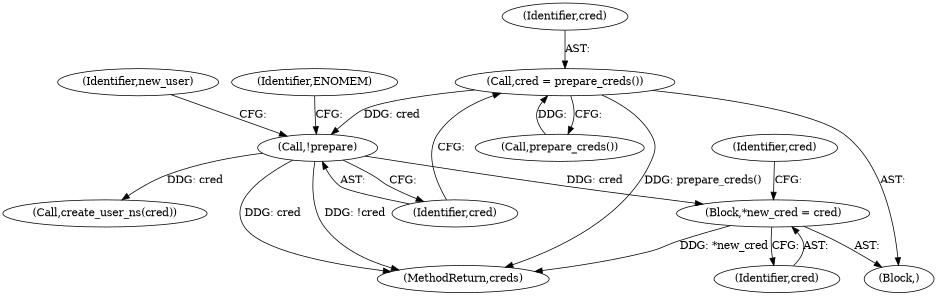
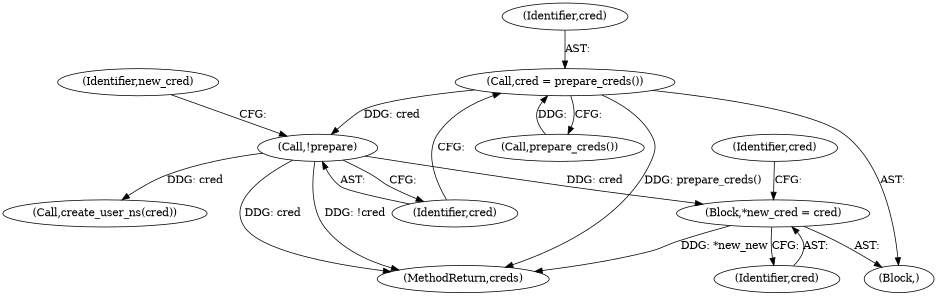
node "(Identifier,new_user)": label "(Identifier,new_user)" -> "(Identifier,new_cred)"
node "(Identifier,ENOMEM)": removed
edge "(Block,*new_cred = cred)" -> "(MethodReturn,creds)": label "DDG: *new_cred" -> "DDG: *new_new"
